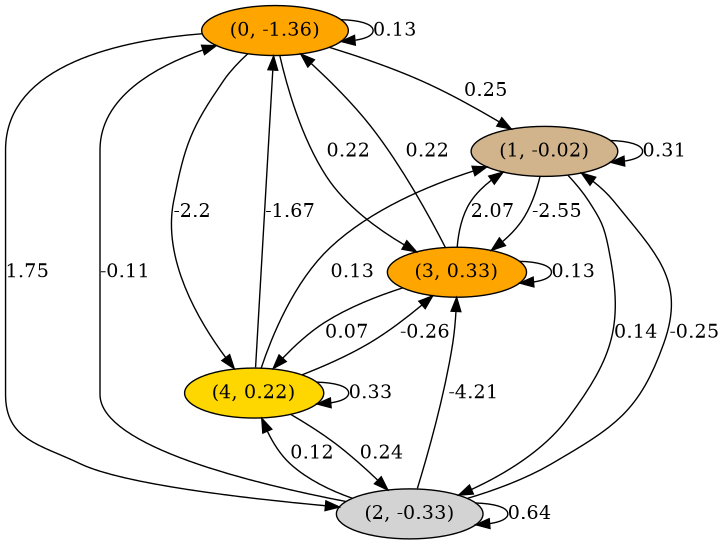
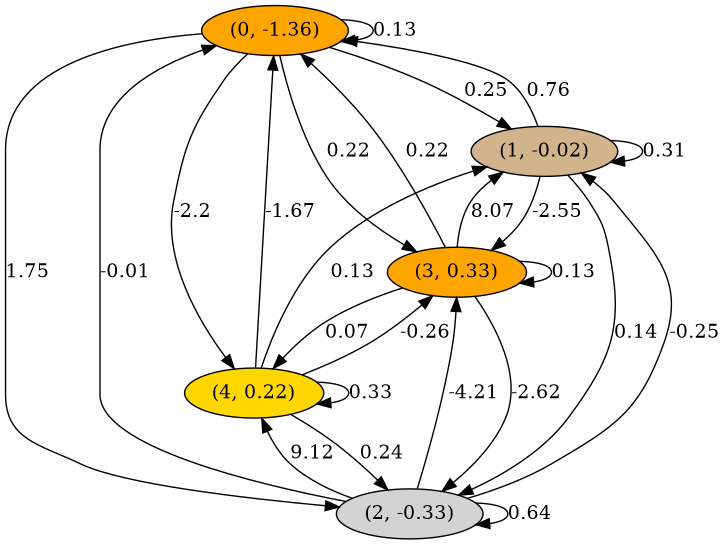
edge "(1, -0.02)" -> "(0, -1.36)": added, label "0.76"
edge "(3, 0.33)" -> "(1, -0.02)": label "2.07" -> "8.07"
edge "(2, -0.33)" -> "(0, -1.36)": label "-0.11" -> "-0.01"
edge "(3, 0.33)" -> "(2, -0.33)": added, label "-2.62"
edge "(2, -0.33)" -> "(4, 0.22)": label "0.12" -> "9.12"
